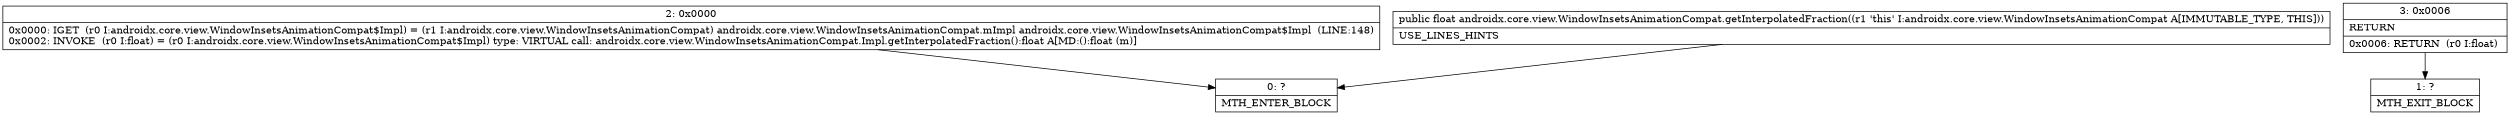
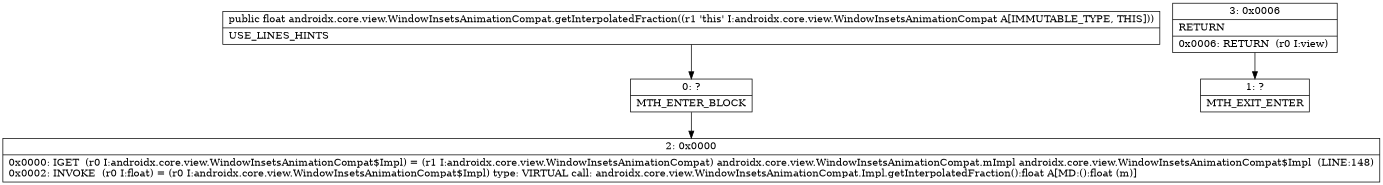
node "3: 0x0006": text "0x0006: RETURN  (r0 I:float)" -> "0x0006: RETURN  (r0 I:view)"
edge "2: 0x0000" -> "0: ?": reversed
node "1: ?": text "MTH_EXIT_BLOCK" -> "MTH_EXIT_ENTER"
